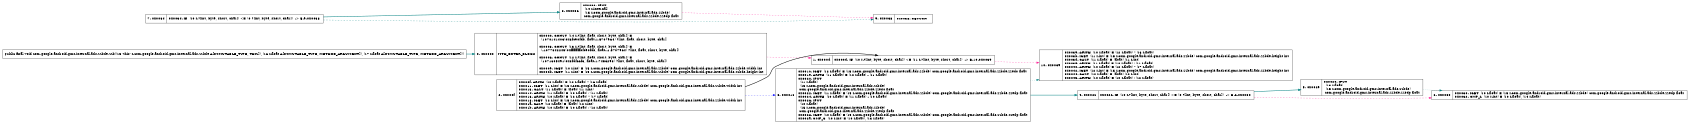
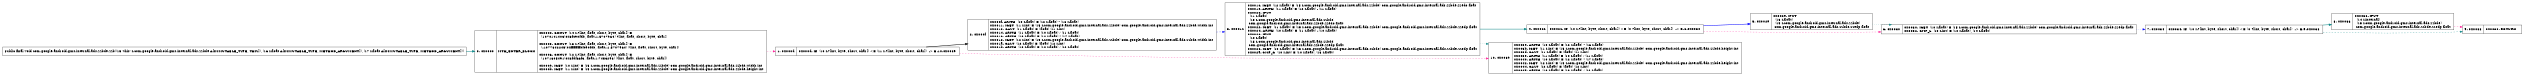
edge "6: 0x0030" -> "7: 0x0034": added
edge "2: 0x000f" -> "1: 0x000d": reversed
edge "4: 0x002c" -> "5: 0x002e": color teal -> blue
